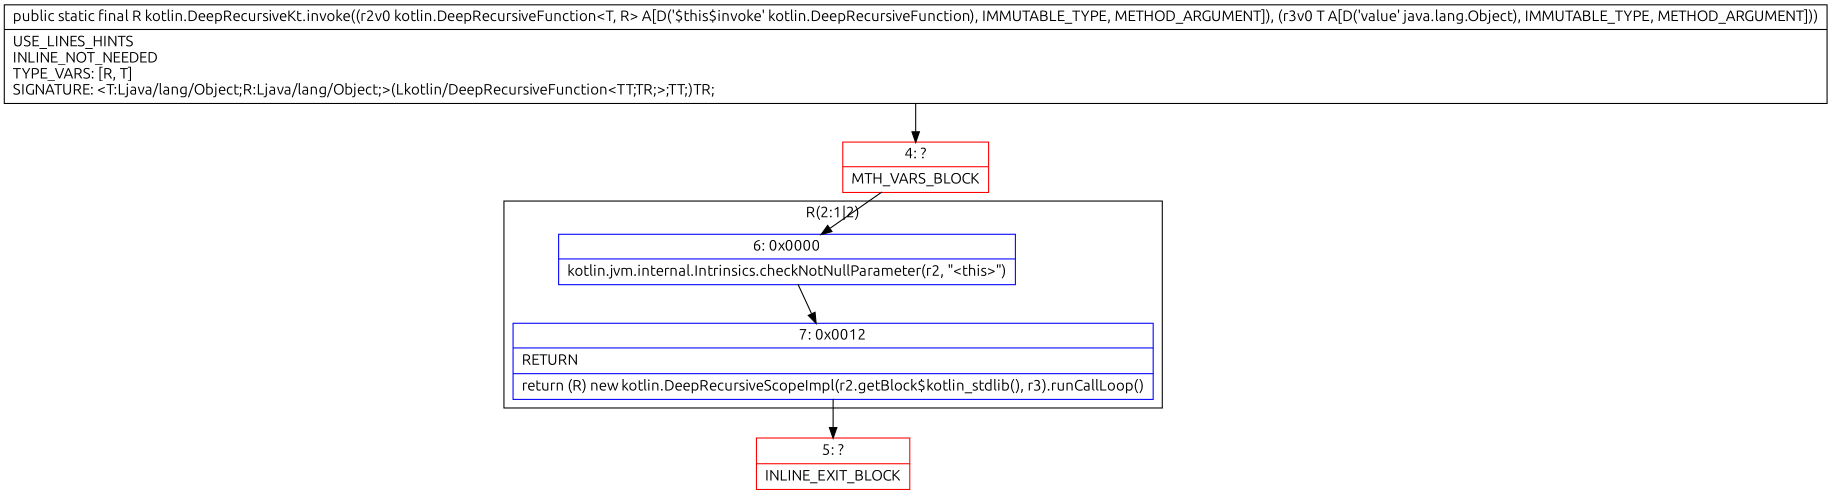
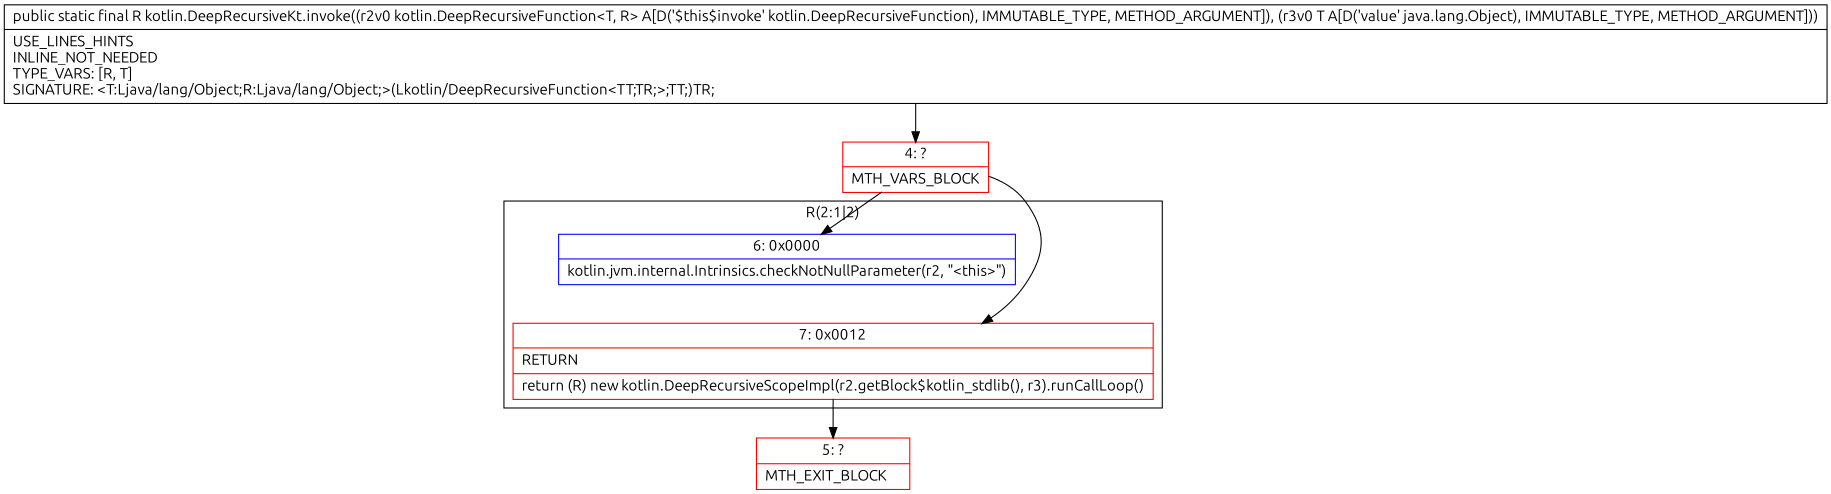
edge "6: 0x0000" -> "7: 0x0012": now "4: ?" -> "7: 0x0012"
node "7: 0x0012": color blue -> red
node "5: ?": text "INLINE_EXIT_BLOCK" -> "MTH_EXIT_BLOCK"
